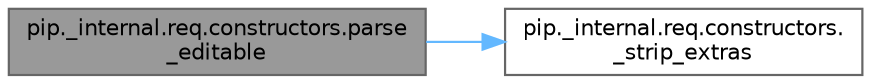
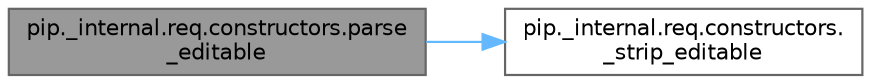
node "pip._internal.req.constructors. _strip_extras": label "pip._internal.req.constructors. _strip_extras" -> "pip._internal.req.constructors. _strip_editable"
